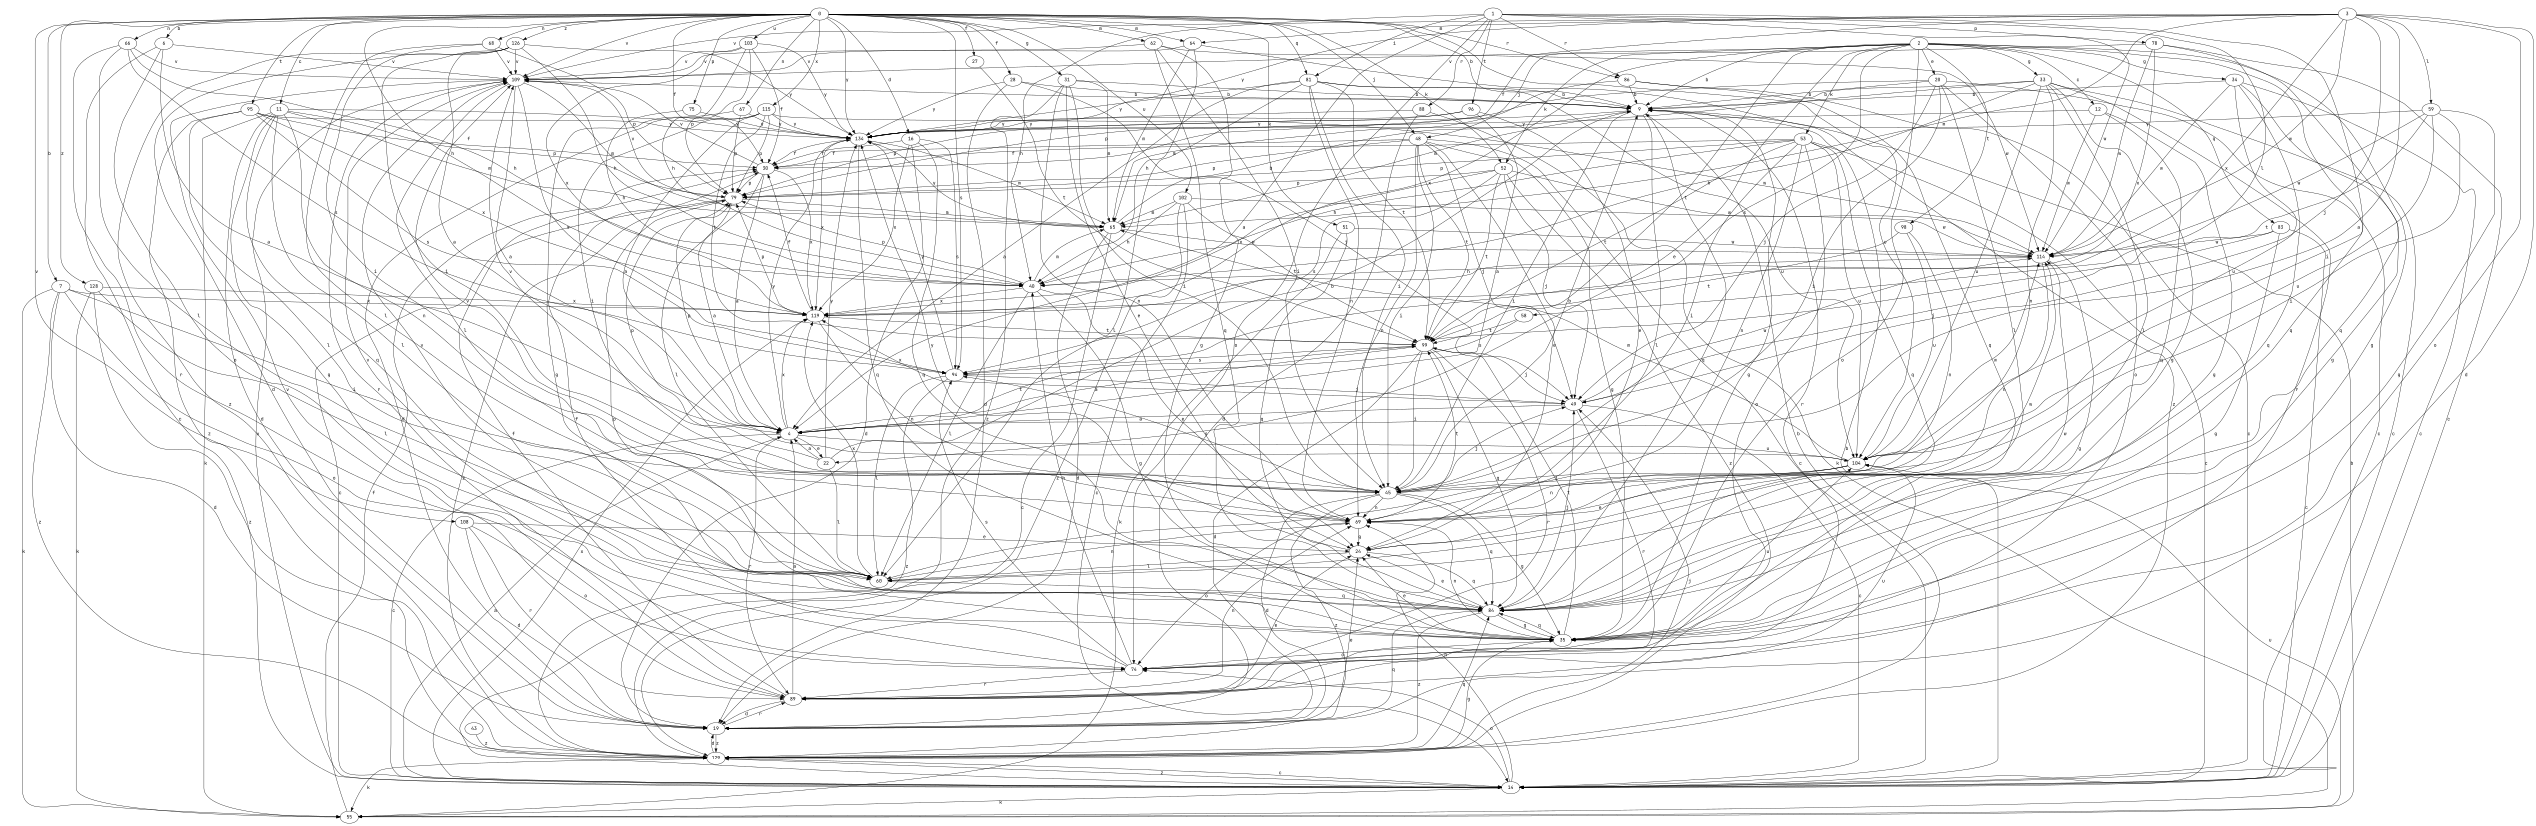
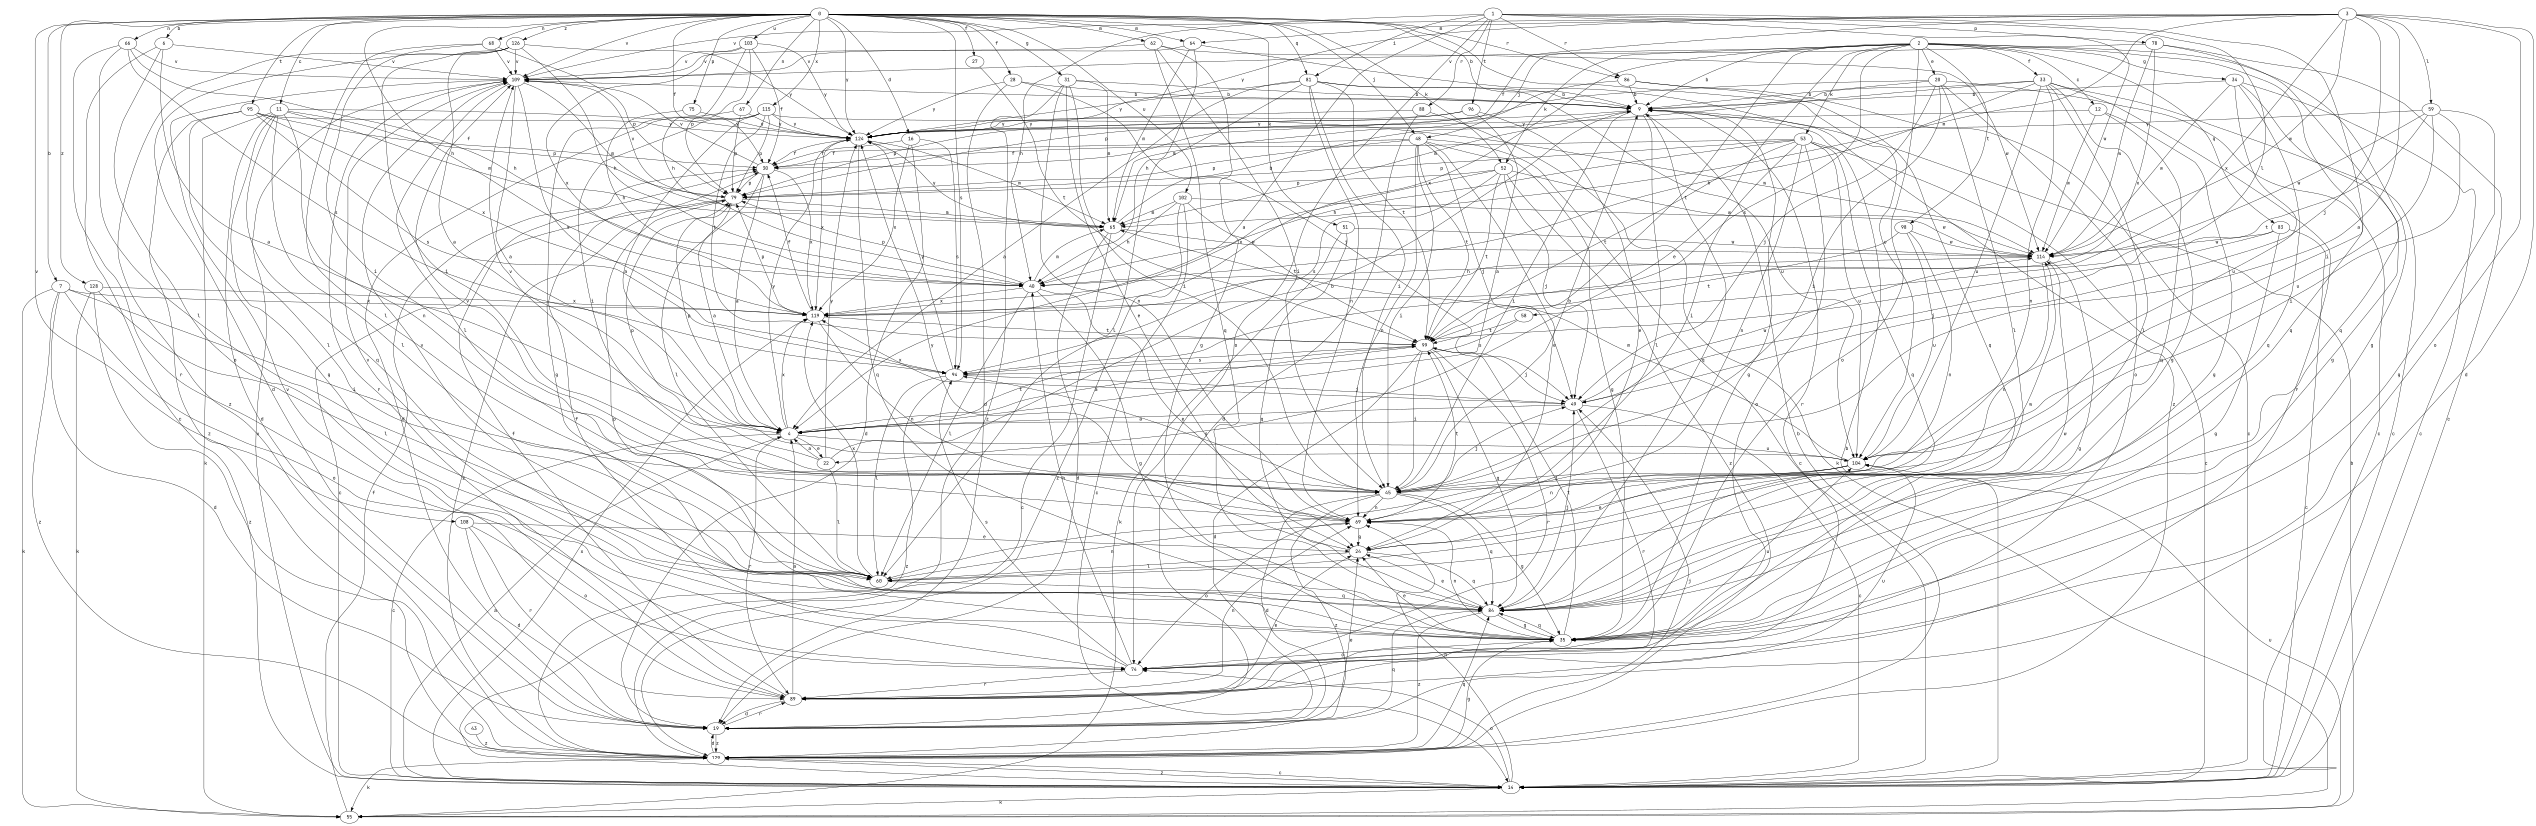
edge "2" -> "33": label "g" -> "f"
node "134": label "134" -> "124"
edge "104" -> "114": now "98" -> "114"
edge "16" -> "84": removed, label "q"
